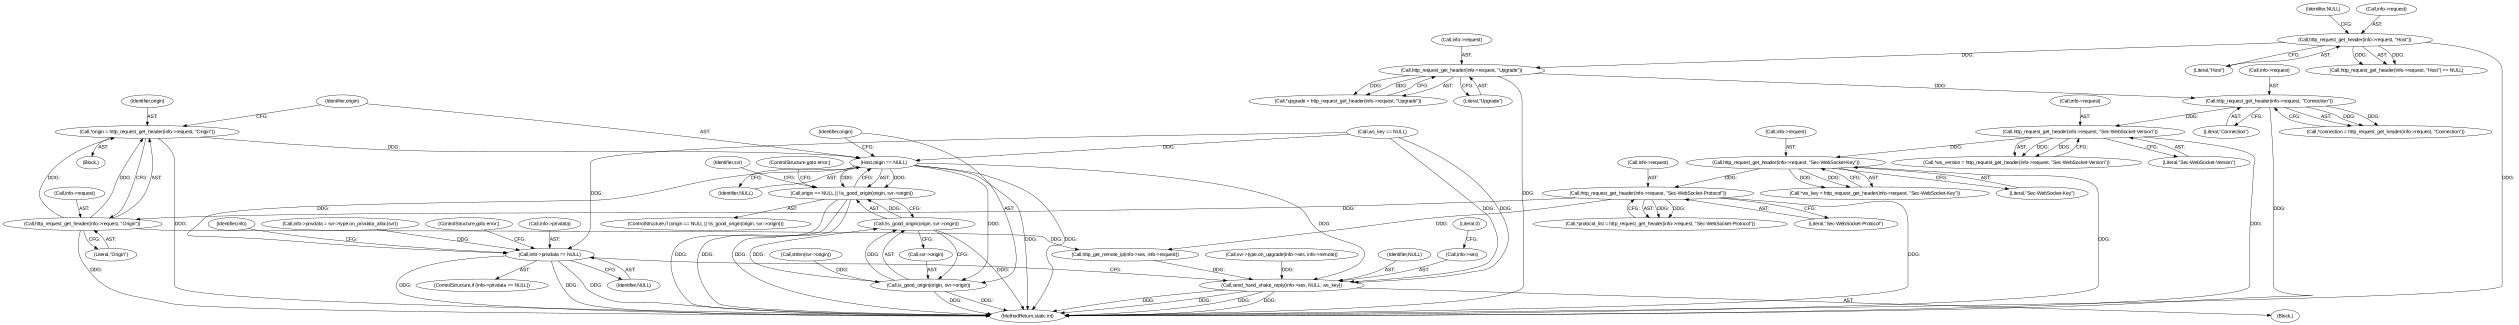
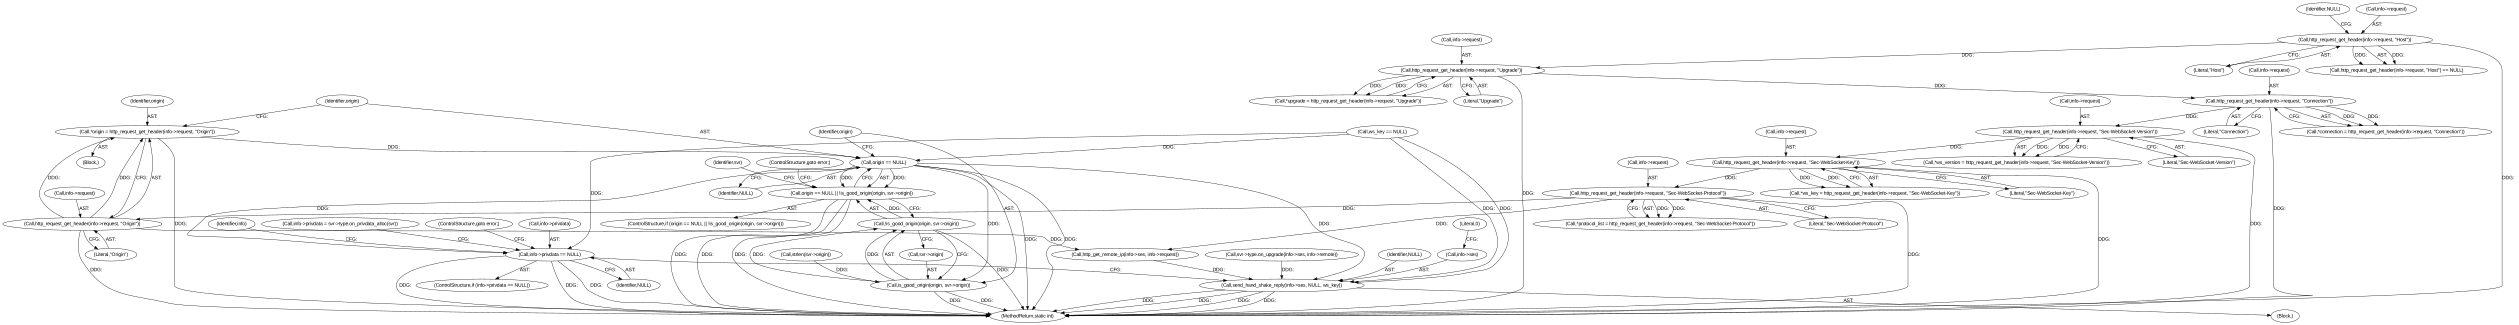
node "(Host,origin == NULL)": label "(Host,origin == NULL)" -> "(Call,origin == NULL)"
edge "(Call,info->privdata = svr->type.on_privdata_alloc(svr))" -> "(Call,info->privdata == NULL)": label "DDG: " -> "CFG: "
